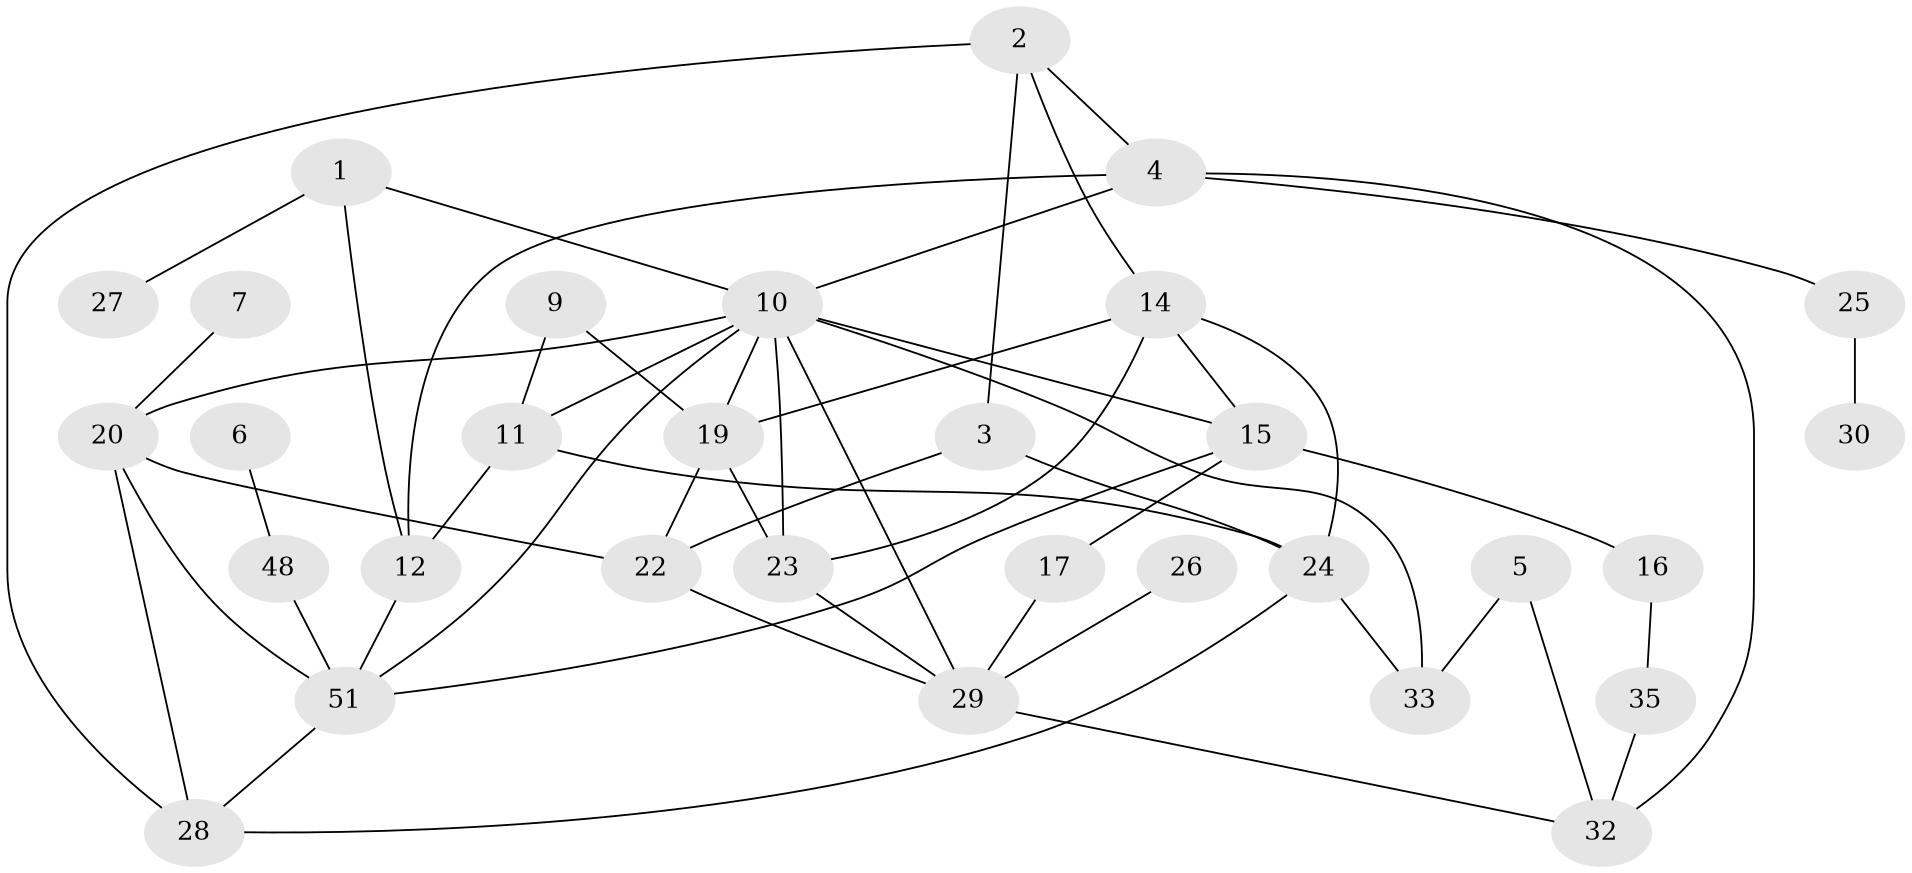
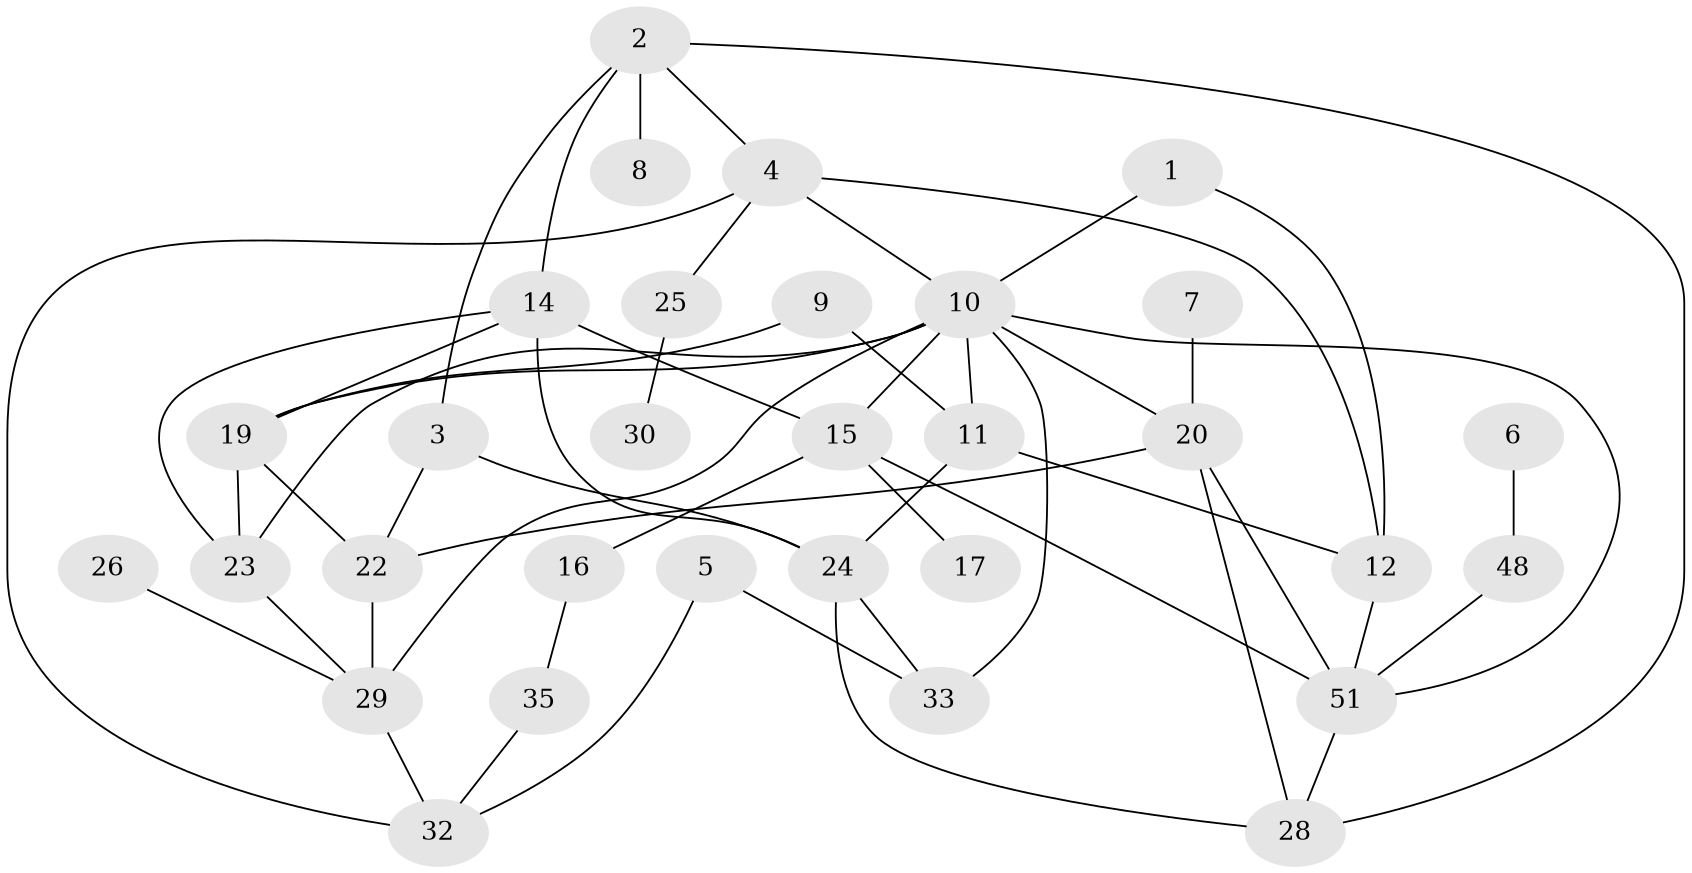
node "8": added
node "27": removed
edge "17" -- "29": removed
